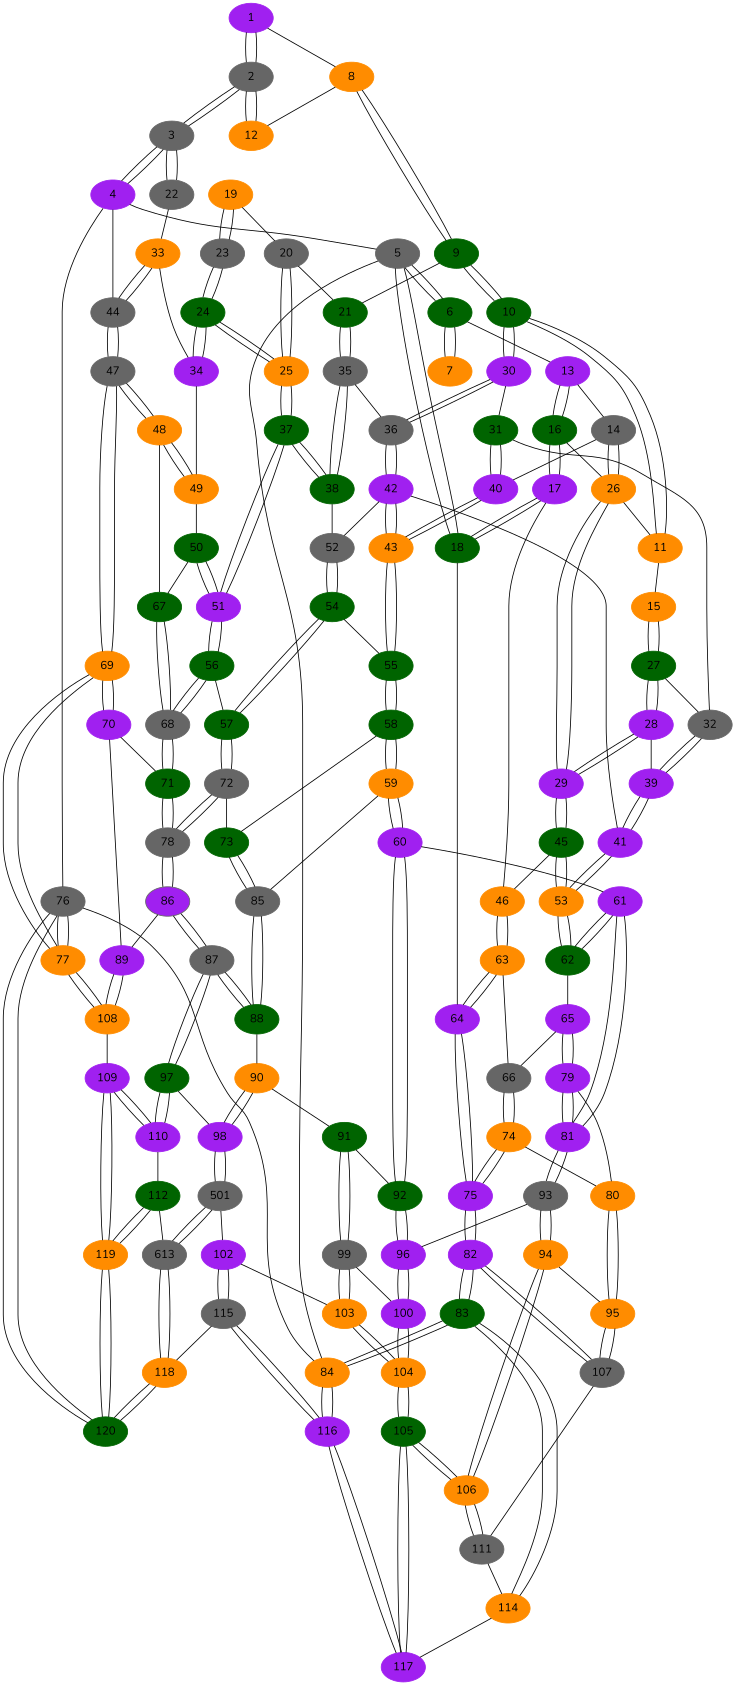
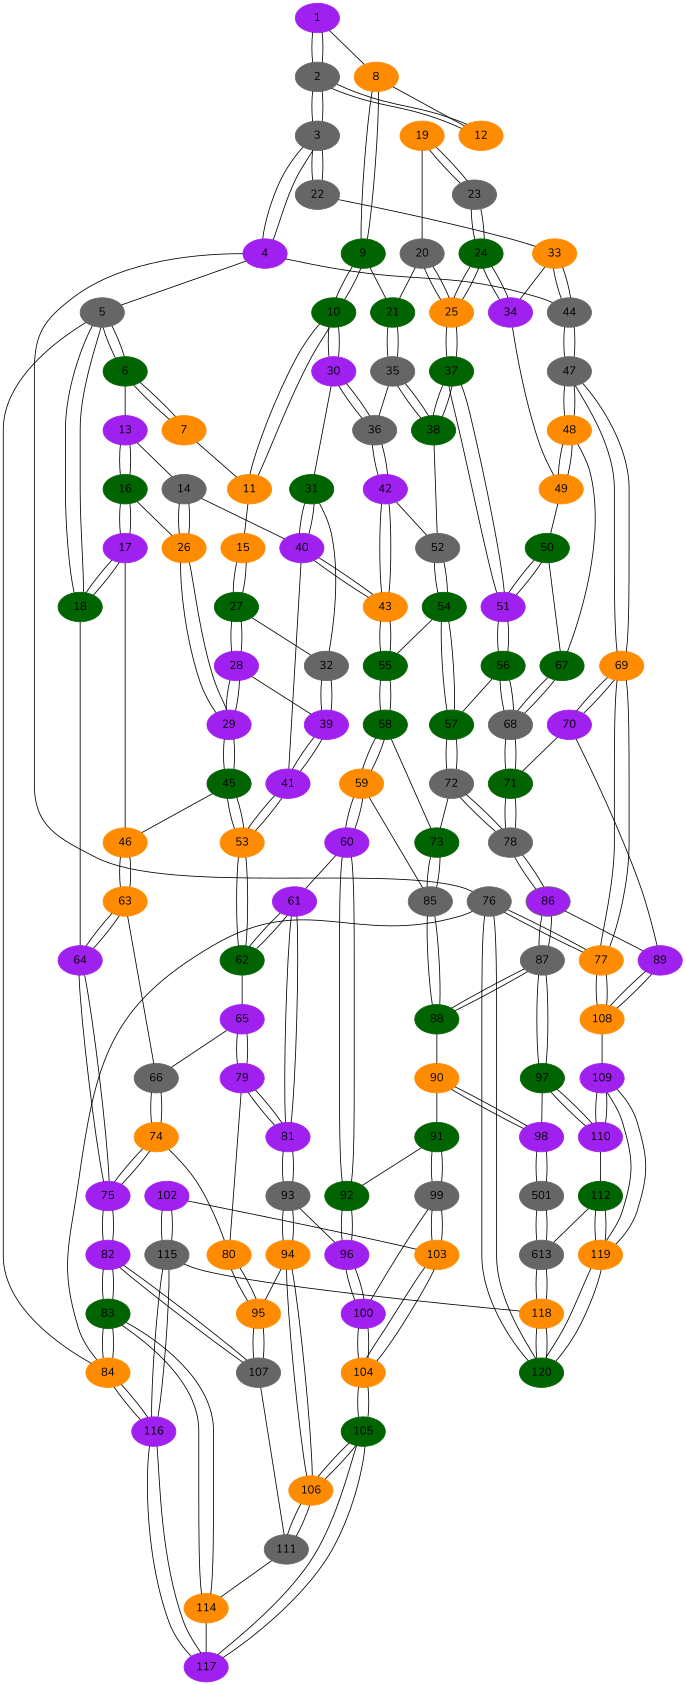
edge "26" -- "11": now "7" -- "11"
edge "42" -- "41": now "40" -- "41"
edge "501" -- "102": removed
